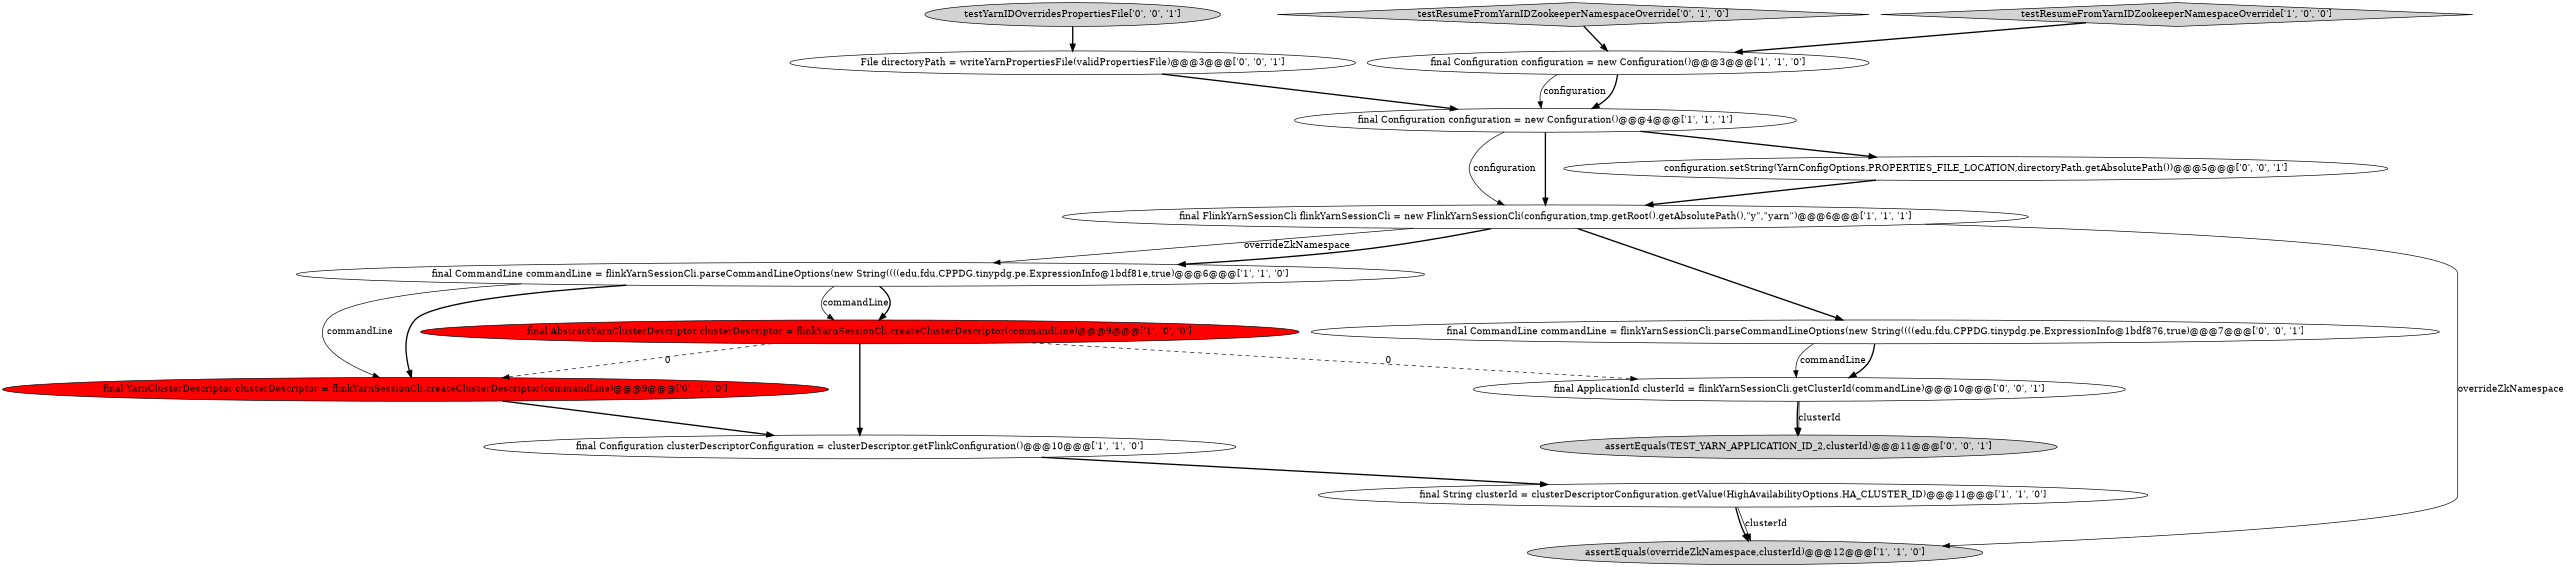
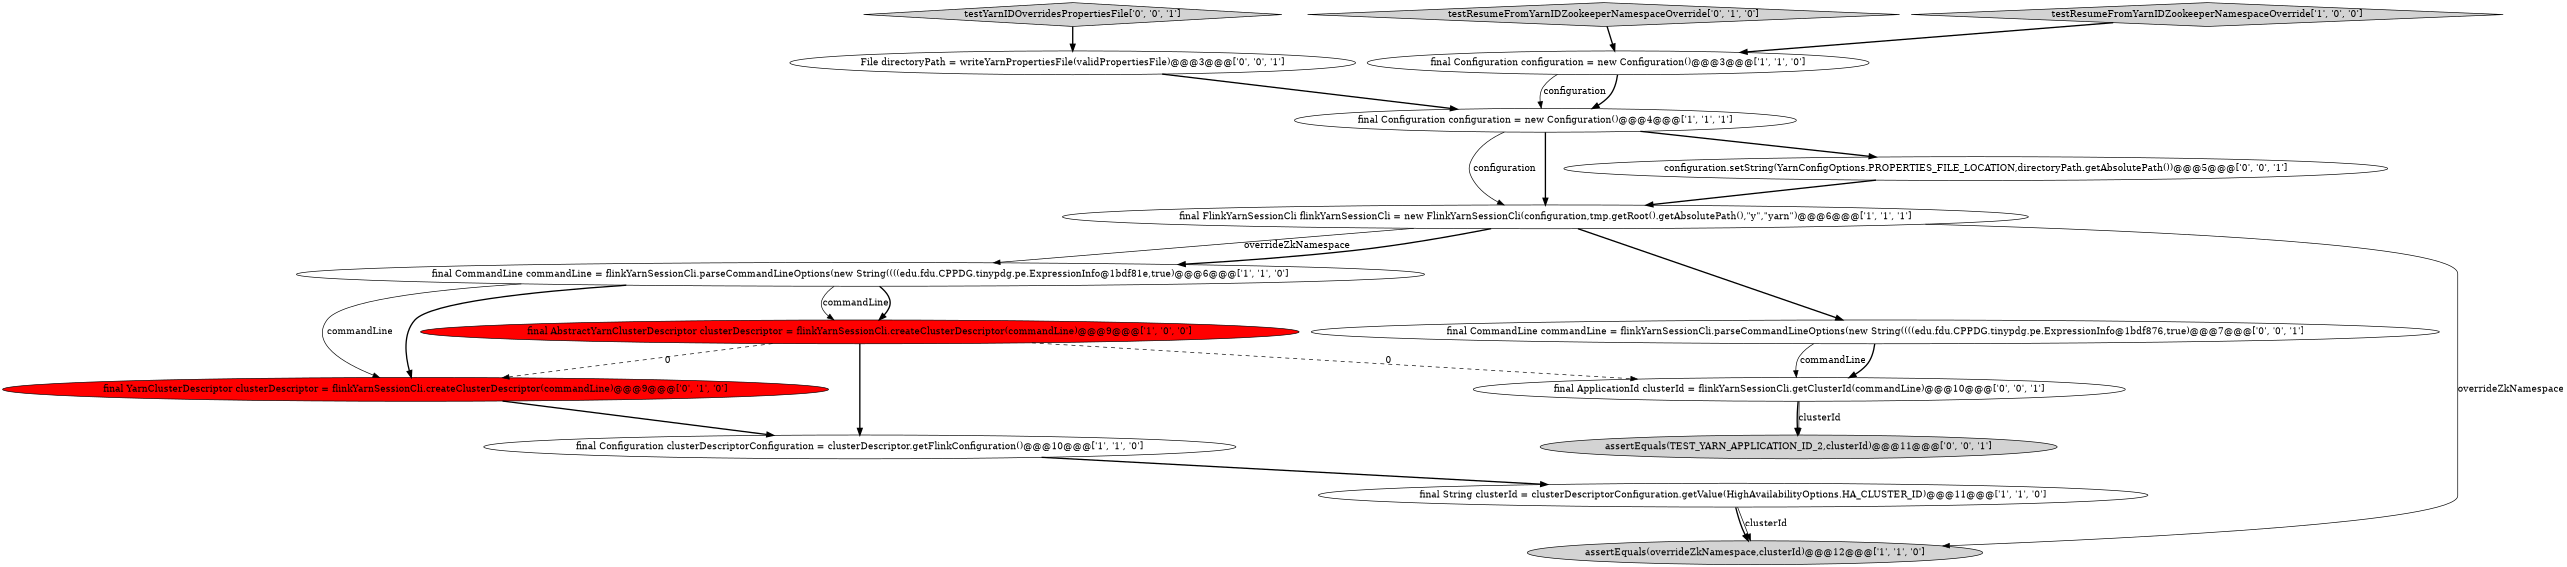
node "testYarnIDOverridesPropertiesFile['0', '0', '1']": shape ellipse -> diamond
